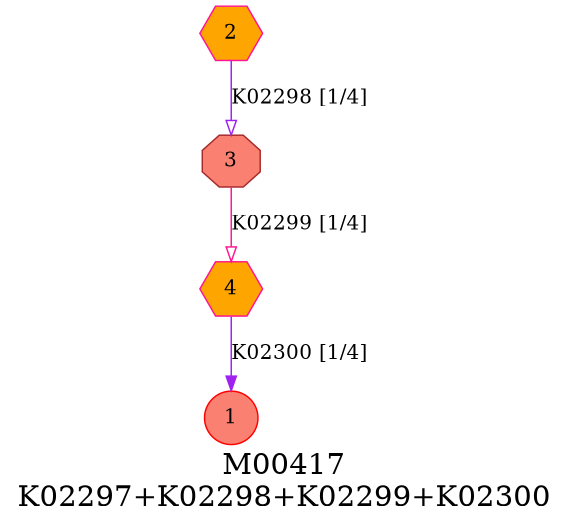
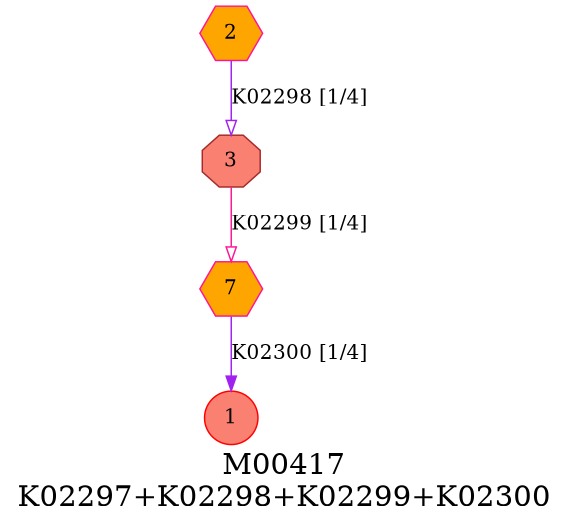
node "4": label "4" -> "7"
